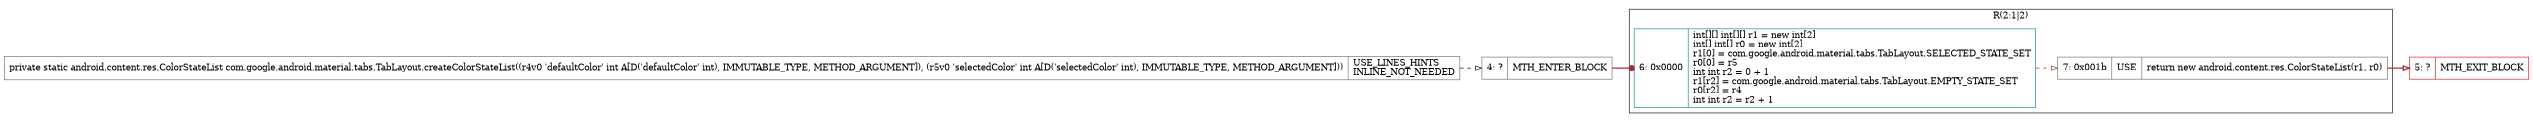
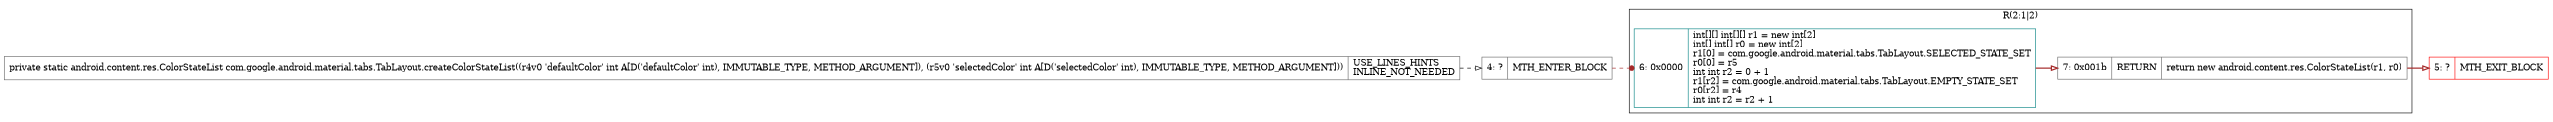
edge "4: ?" -> "6: 0x0000": style bold -> dashed
edge "6: 0x0000" -> "7: 0x001b": style dashed -> bold
node "7: 0x001b": text "USE" -> "RETURN"
